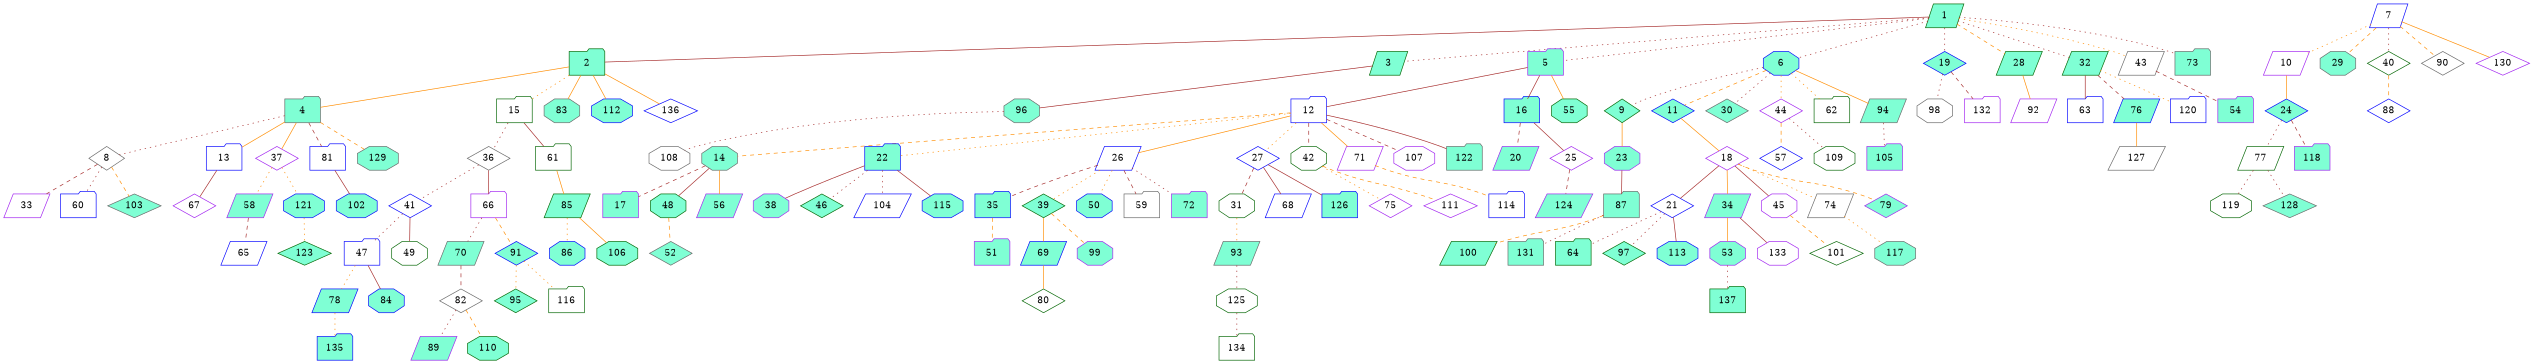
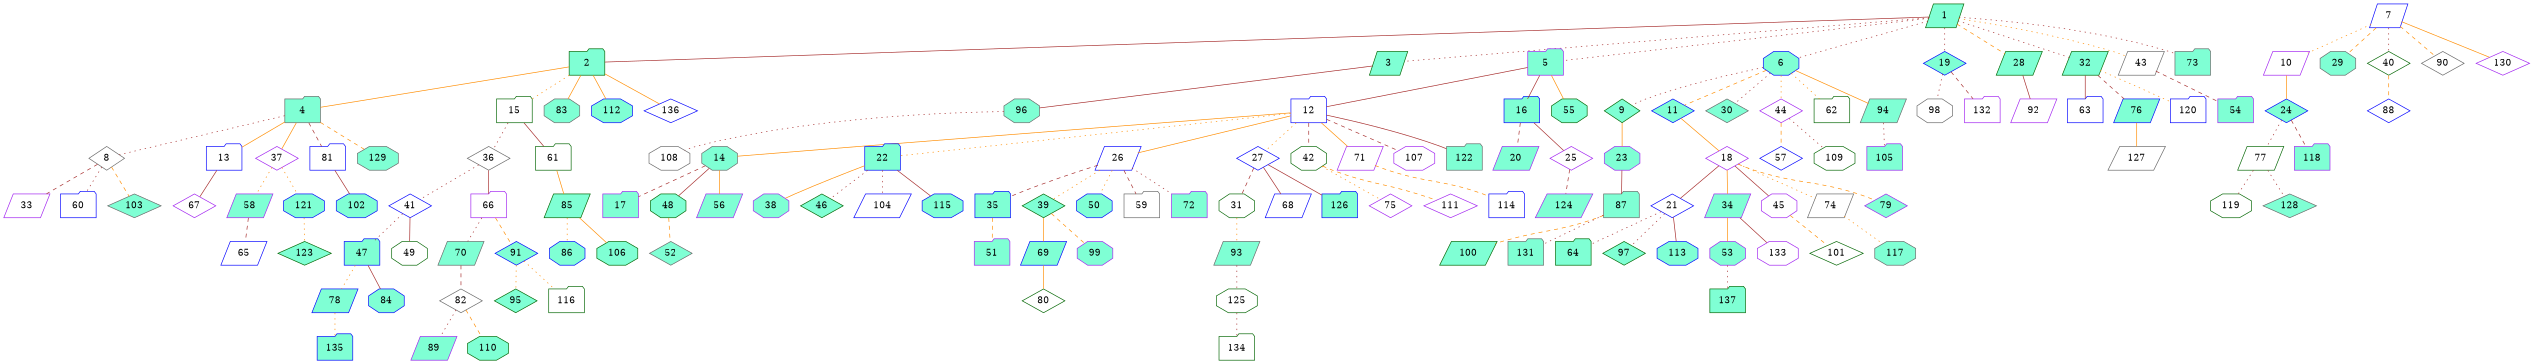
edge "28" -- "92": color darkorange -> brown
edge "12" -- "14": style dashed -> solid
edge "22" -- "38": color brown -> darkorange
node "47": fillcolor white -> aquamarine
